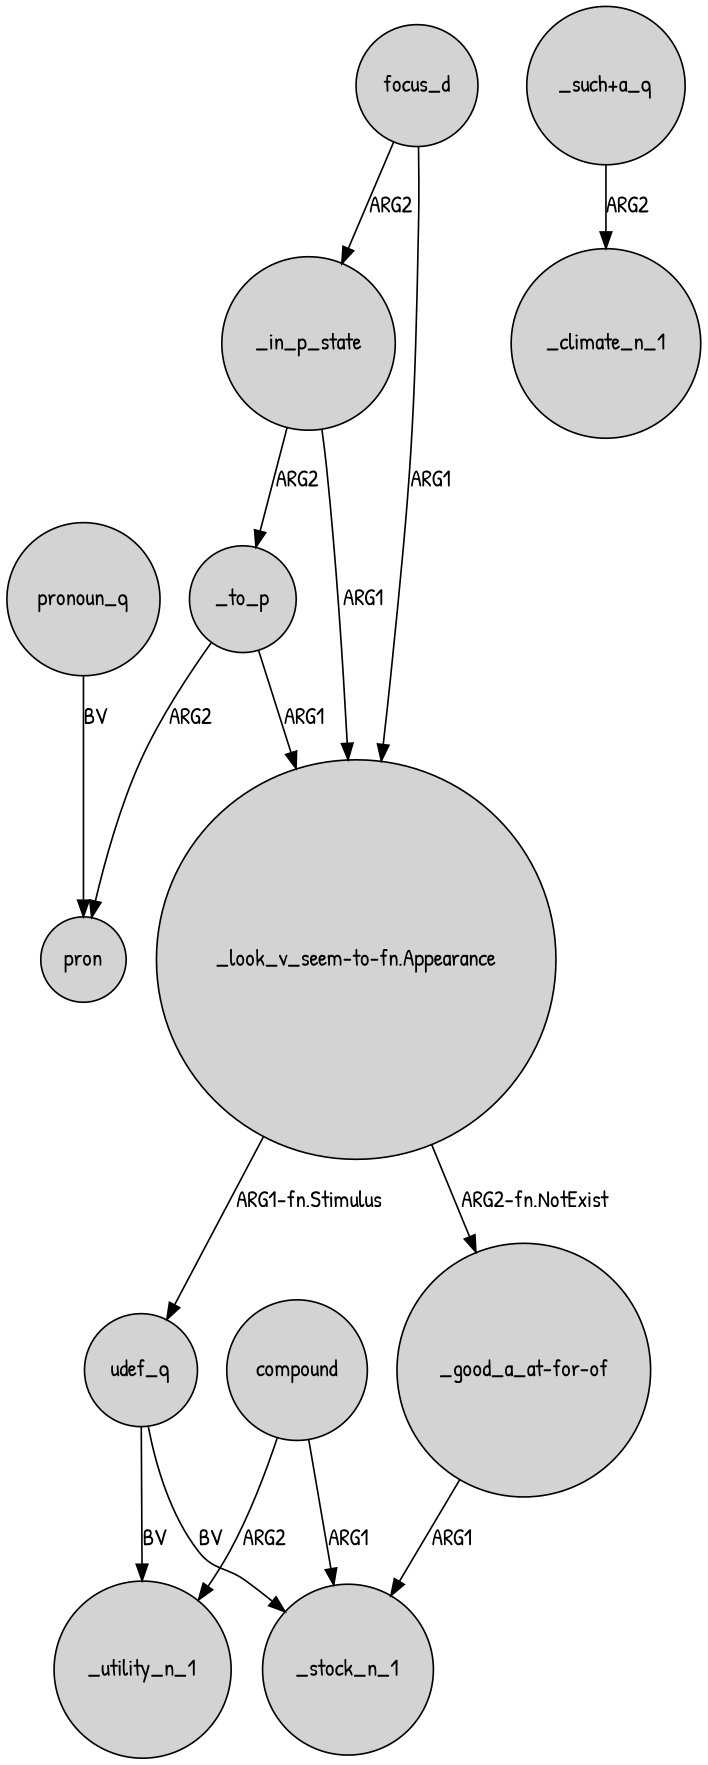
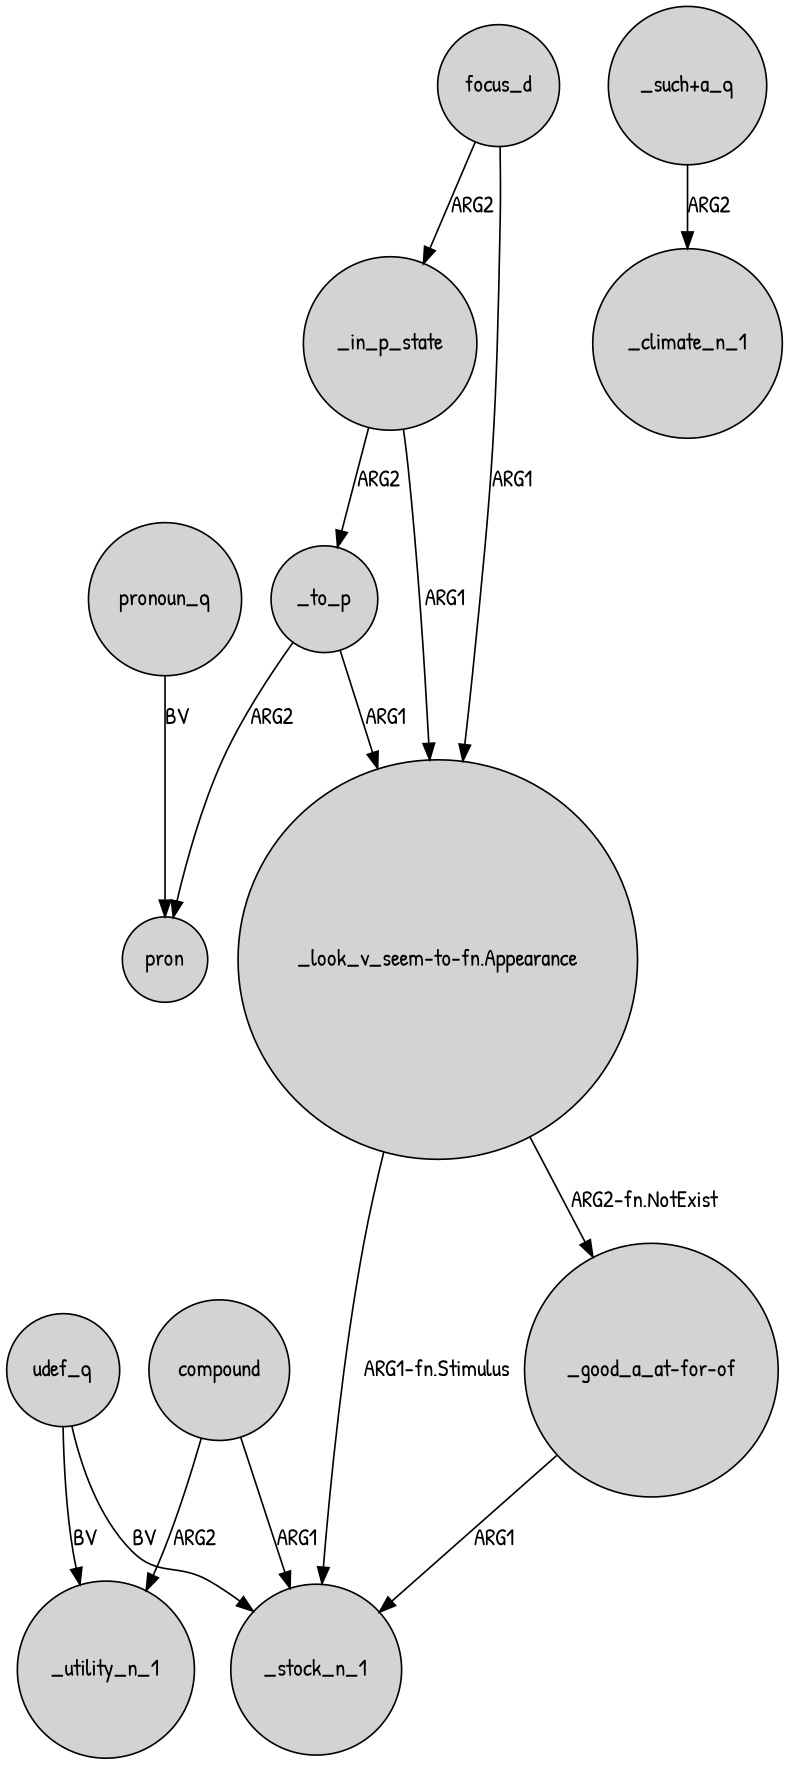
edge "_look_v_seem-to-fn.Appearance" -> "udef_q": now "_look_v_seem-to-fn.Appearance" -> "_stock_n_1"
